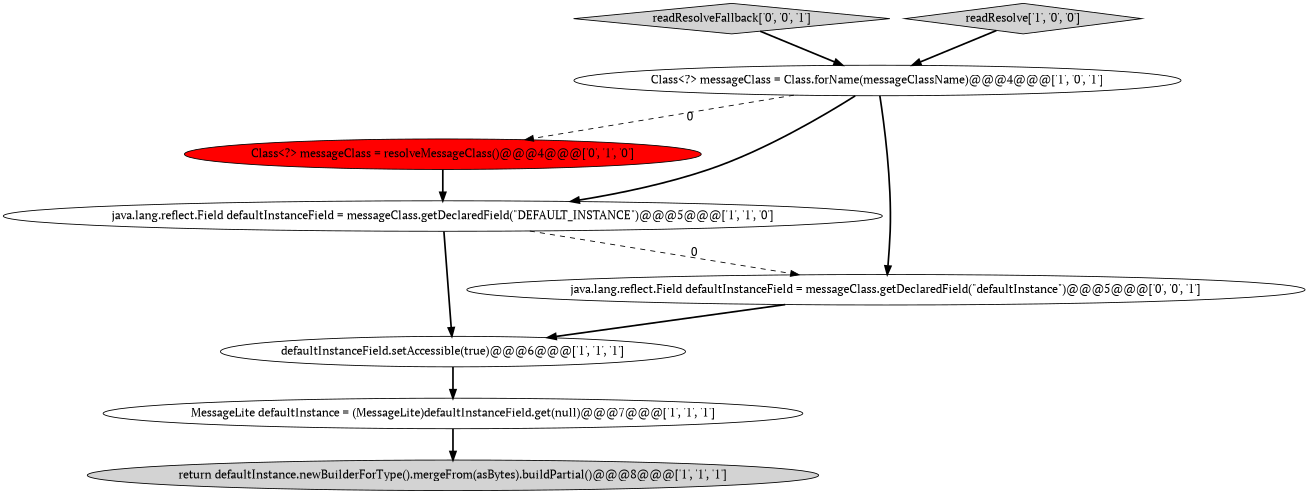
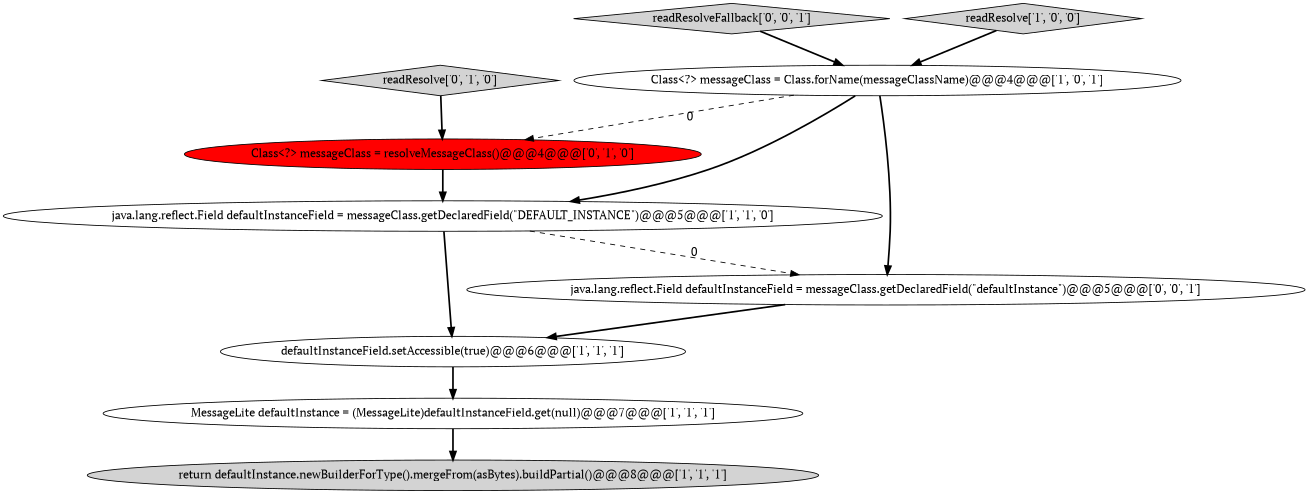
node "readResolve['0', '1', '0']": added
